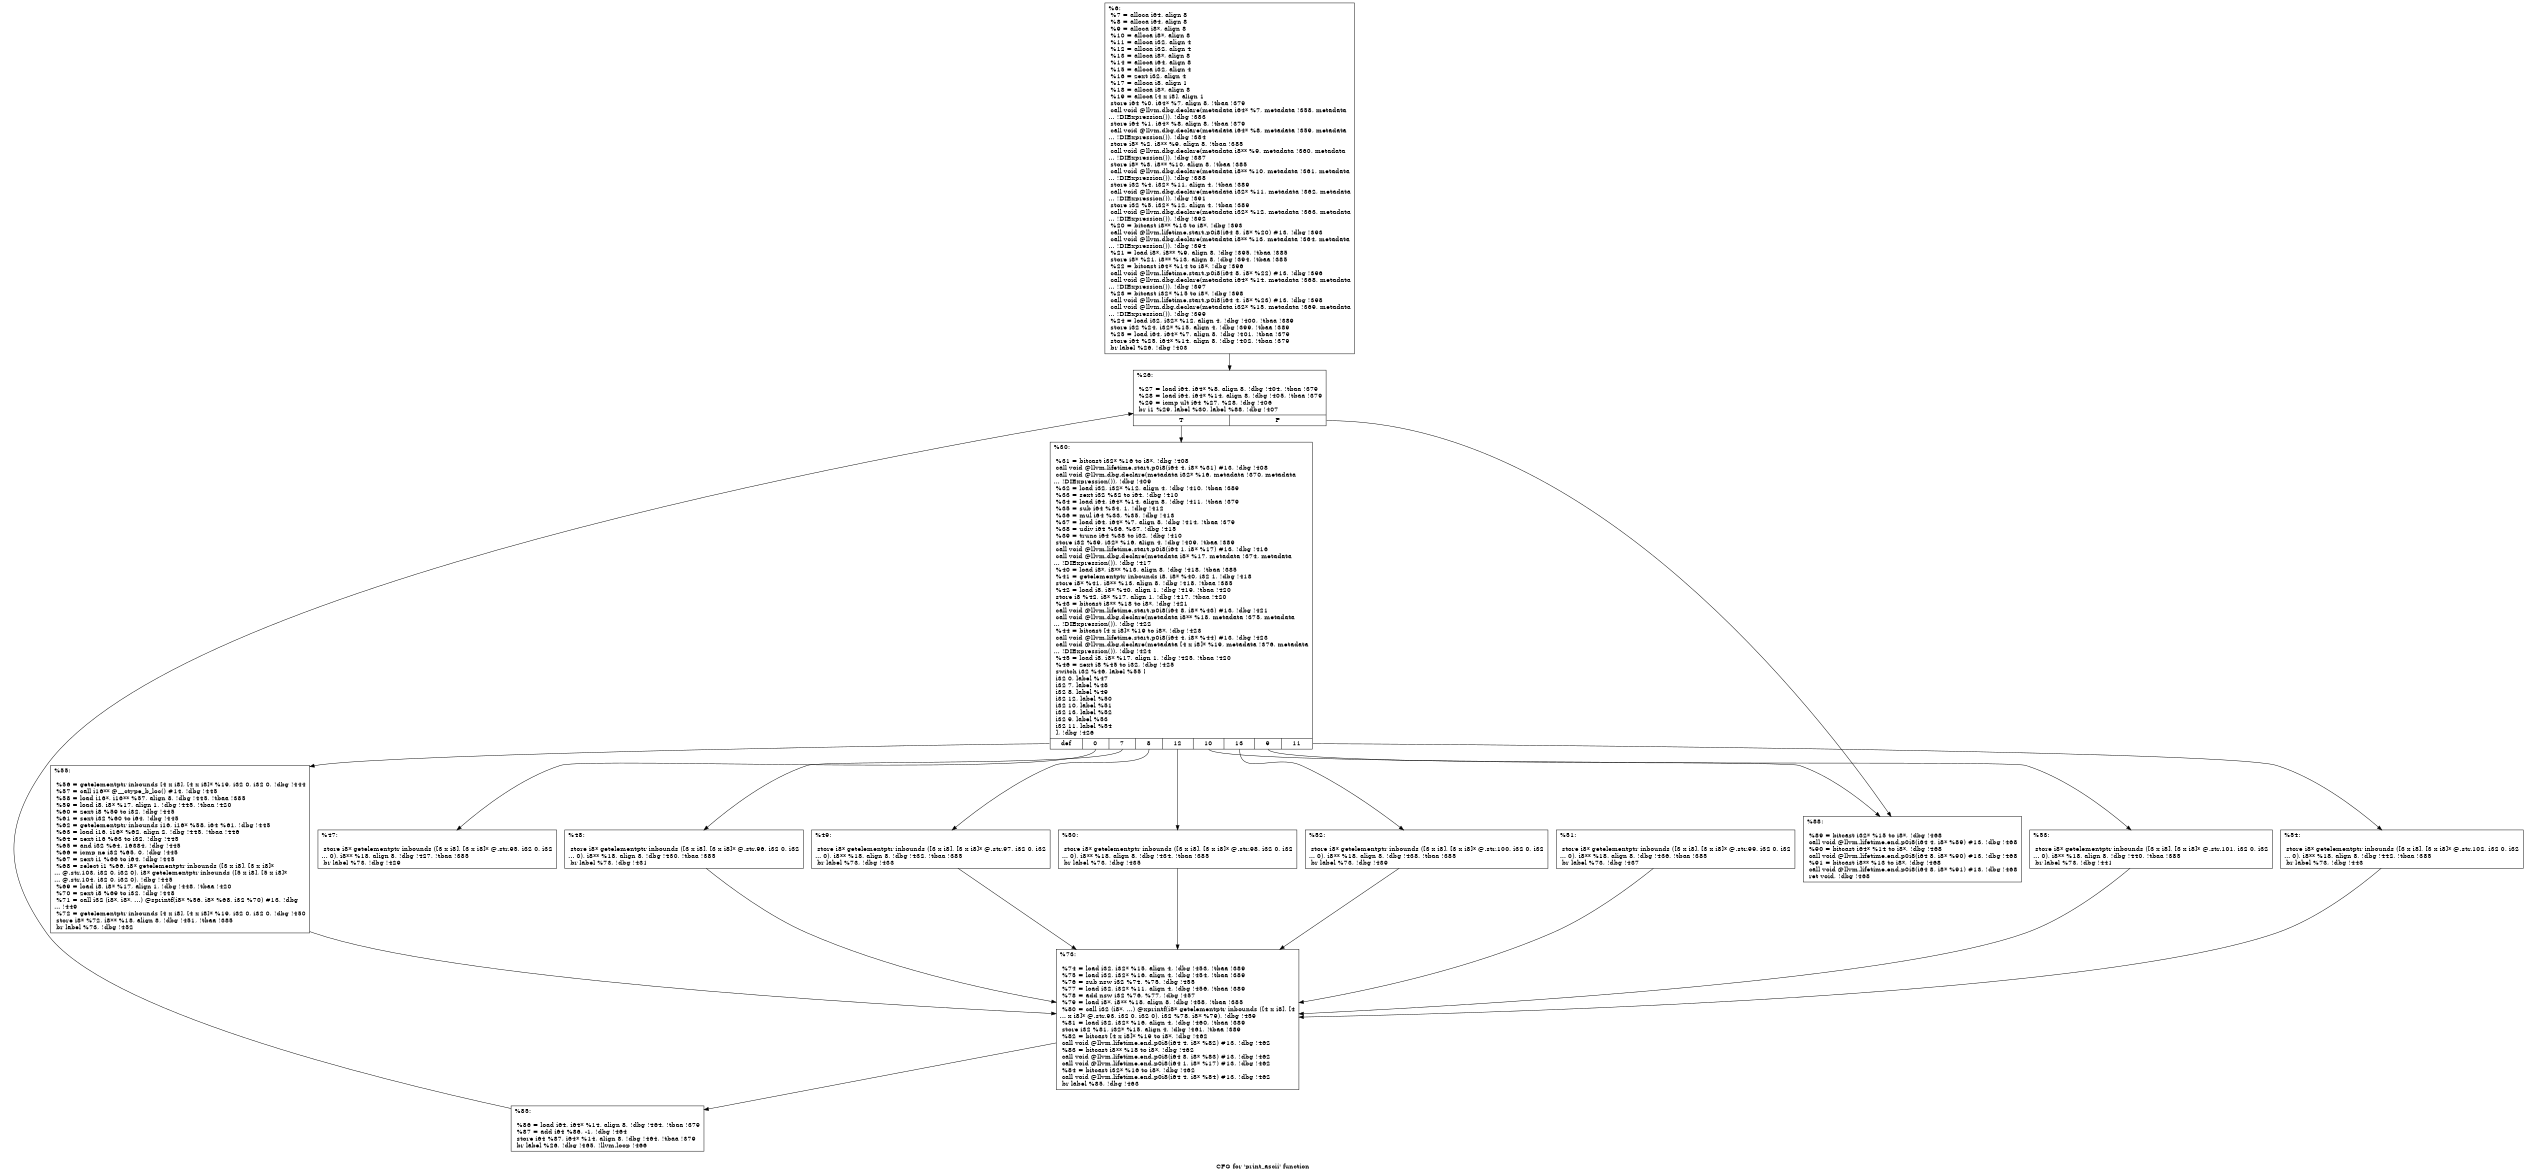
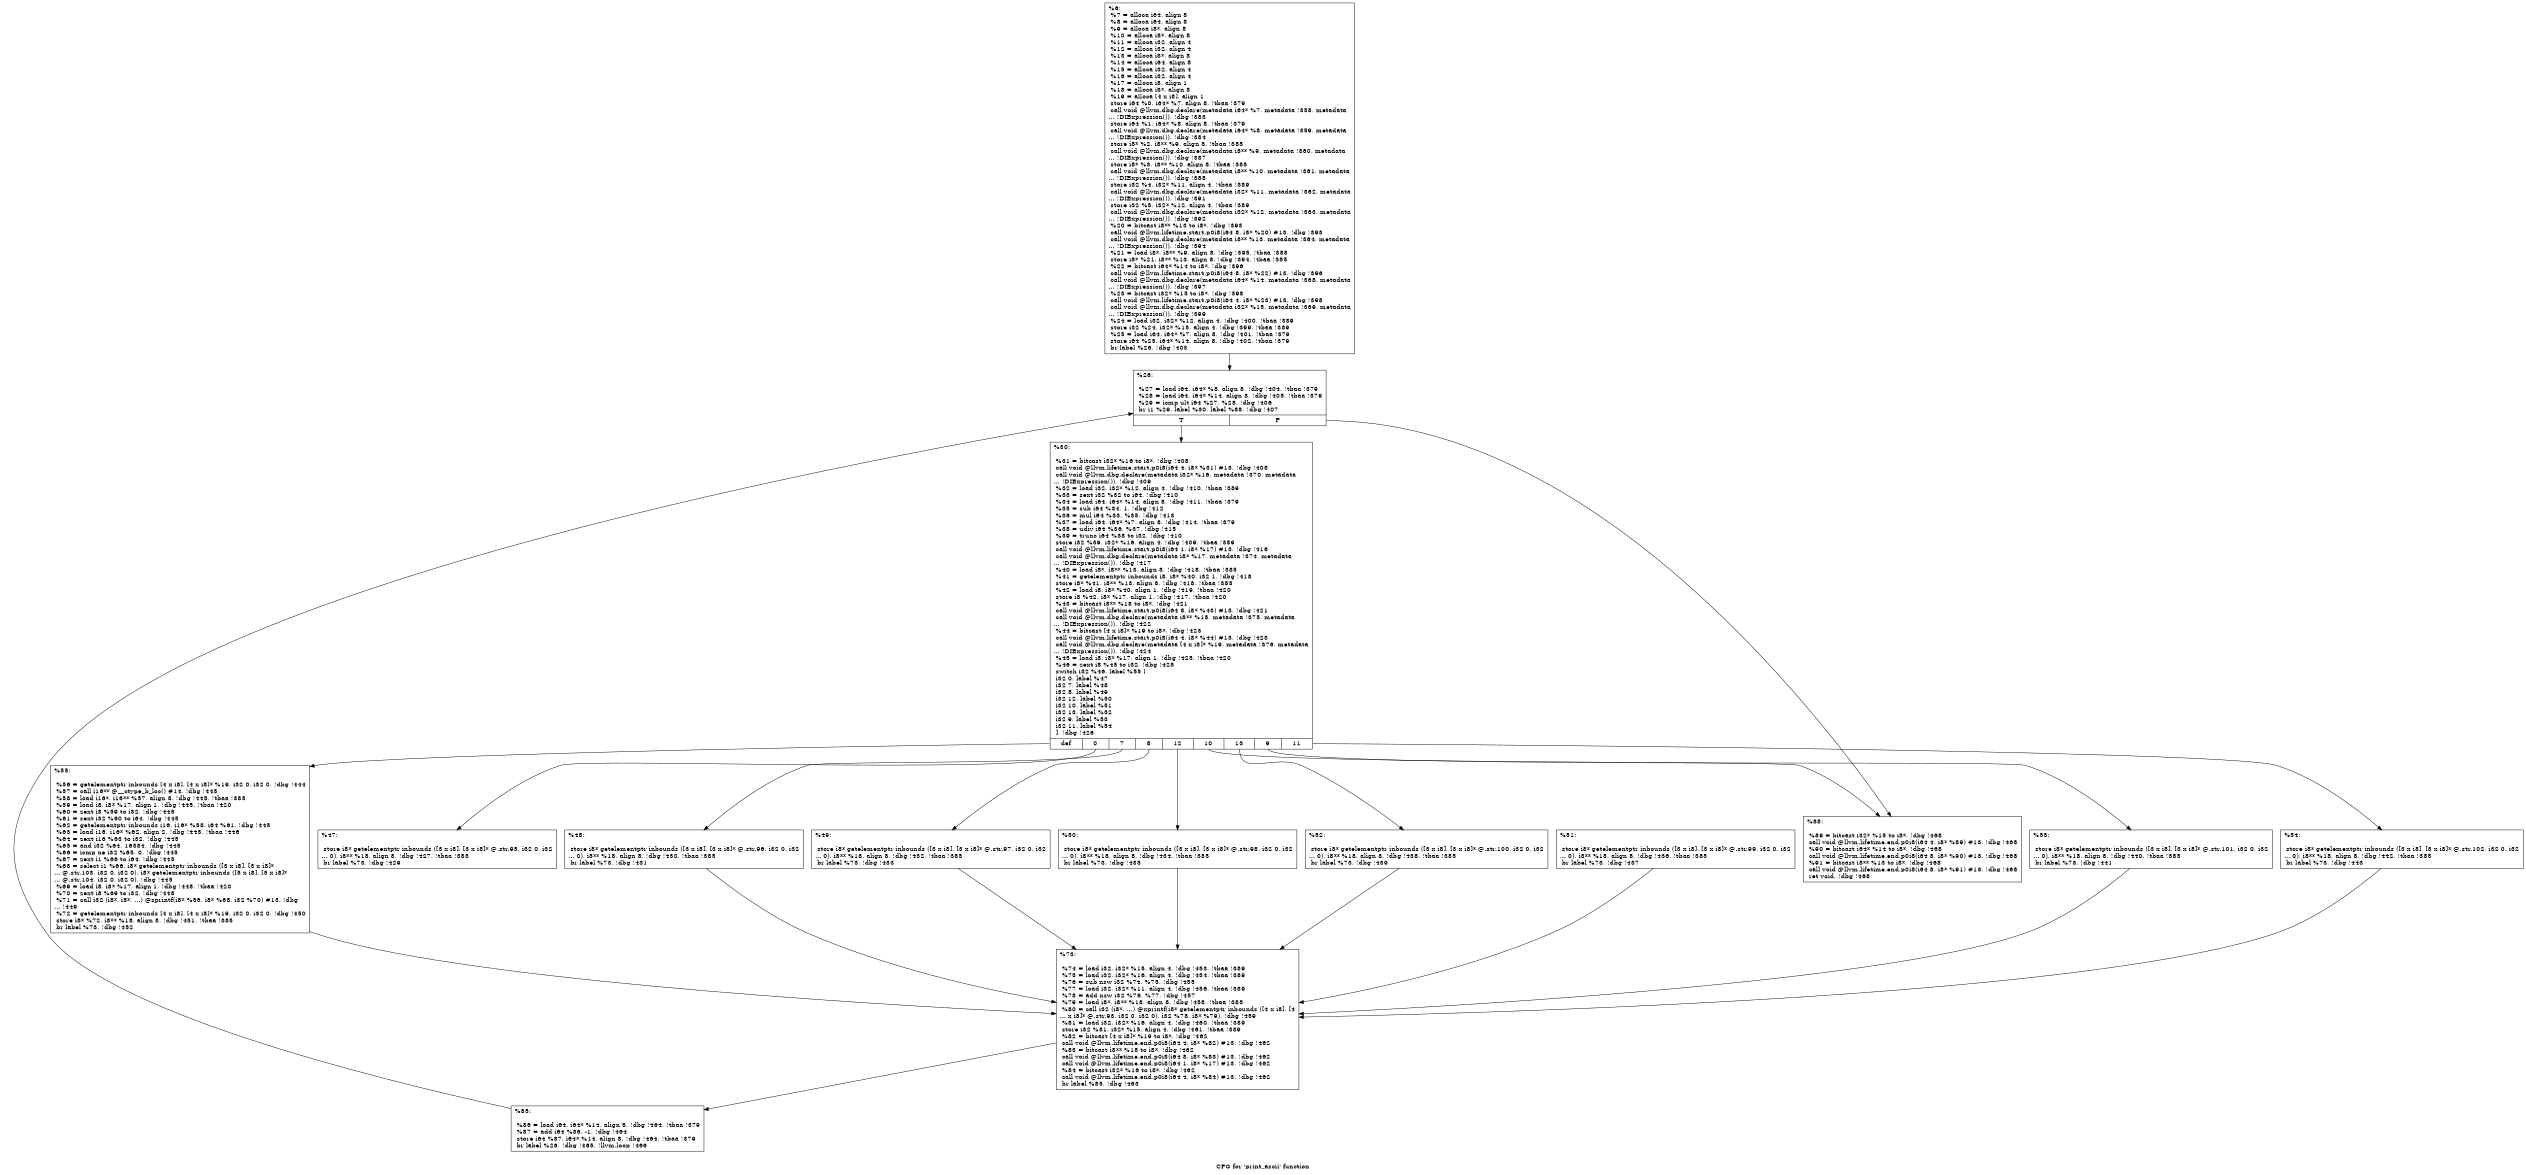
node "%6:": text "%16 = zext i32, align 4" -> "%16 = alloca i32, align 4"
